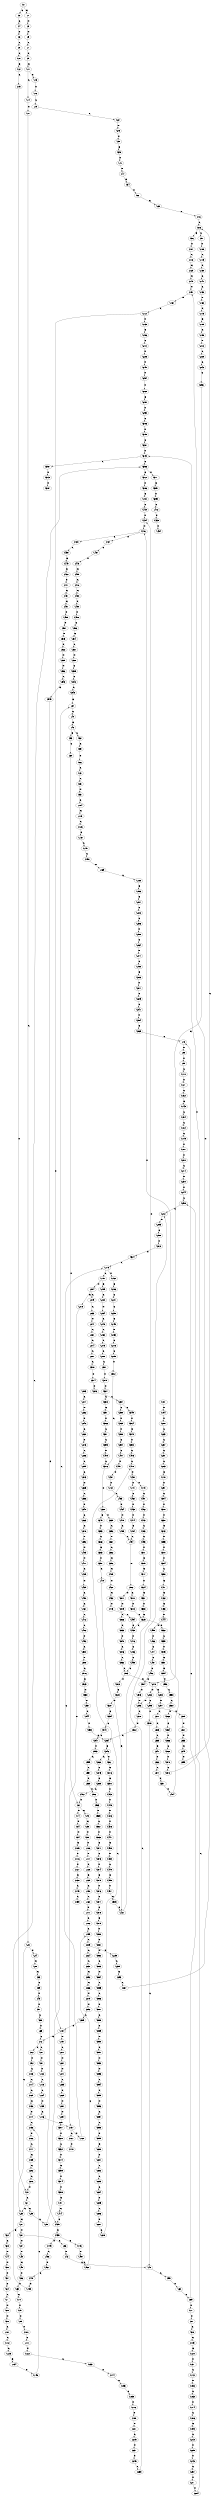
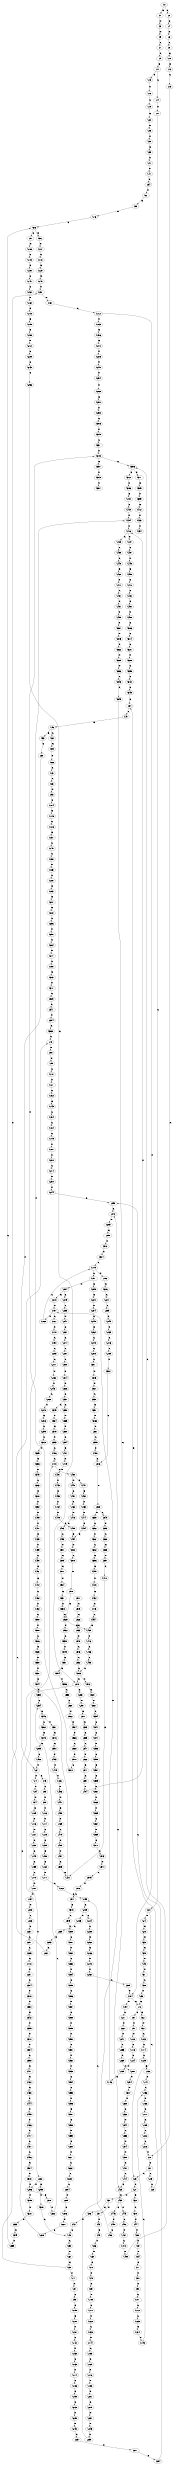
node "S190": added
edge "S502" -> "S511": removed, label "A"
node "S170": added
